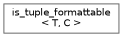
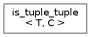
node "is_tuple_formattable < T, C >": label "is_tuple_formattable < T, C >" -> "is_tuple_tuple < T, C >"
